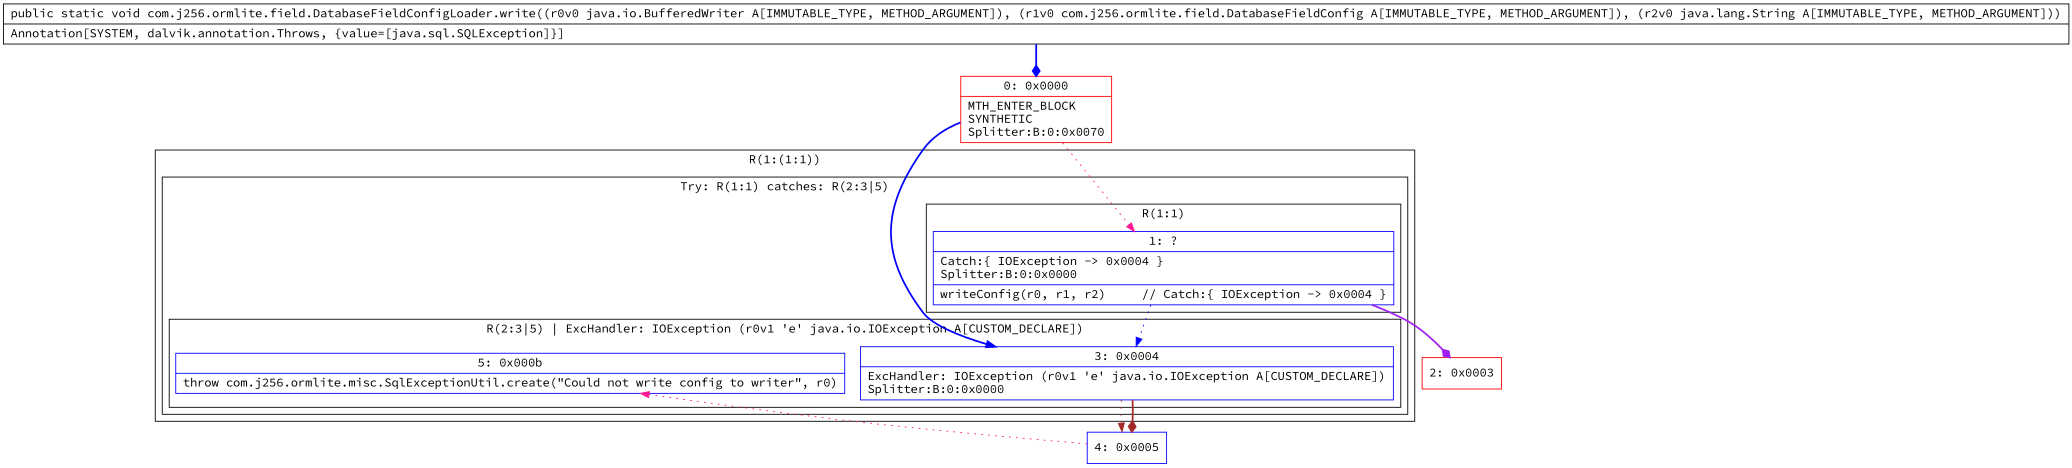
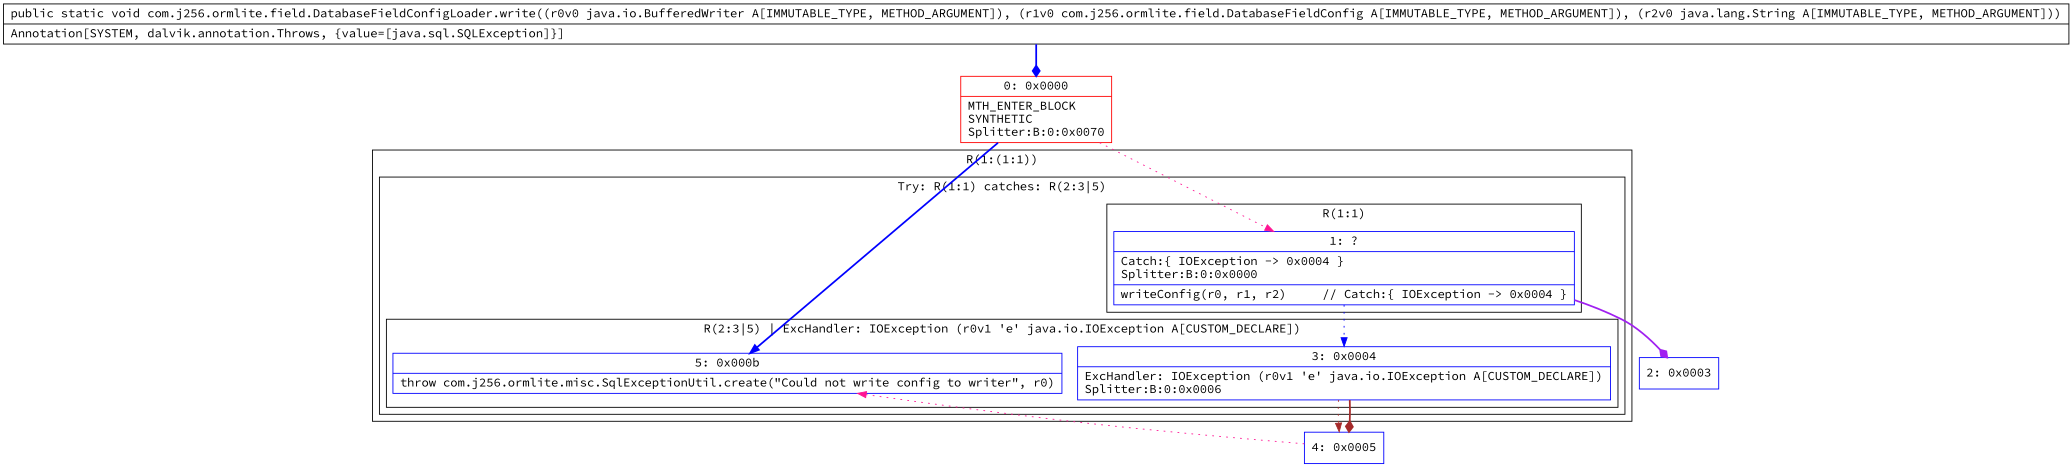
edge "0: 0x0000" -> "3: 0x0004": now "0: 0x0000" -> "5: 0x000b"
node "2: 0x0003": color red -> blue
node "3: 0x0004": text "Splitter:B:0:0x0000" -> "Splitter:B:0:0x0006"
